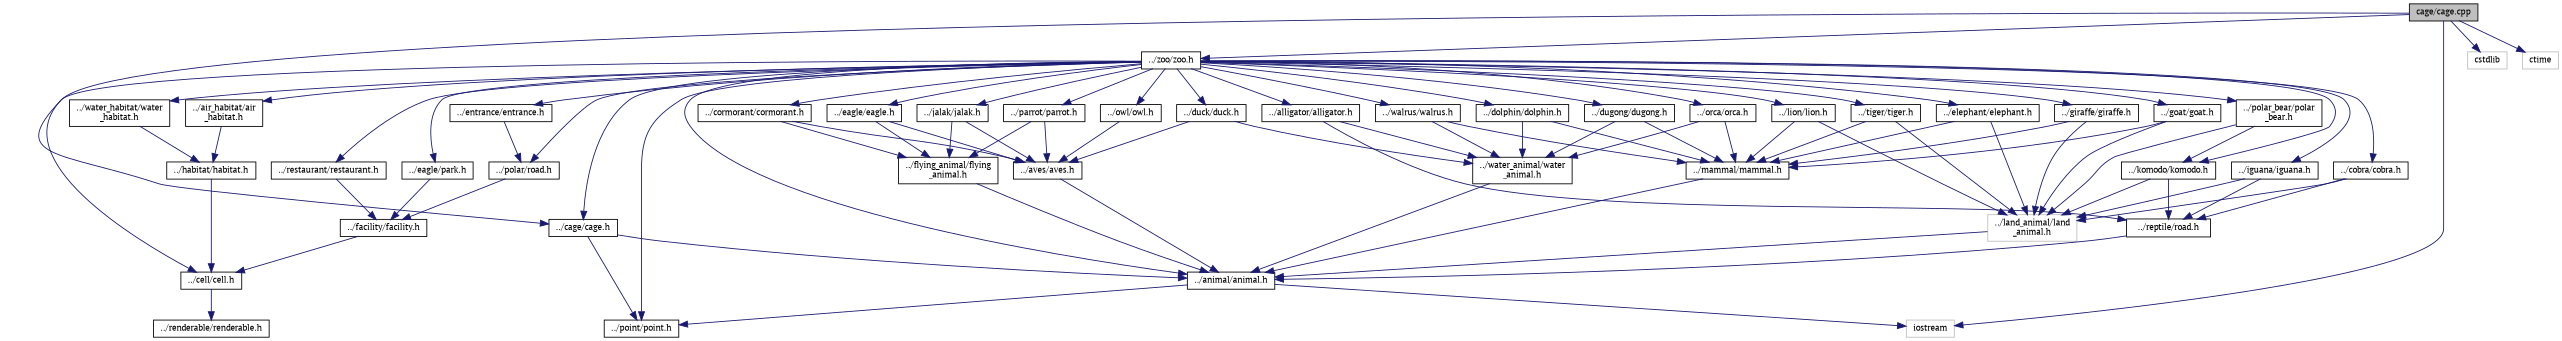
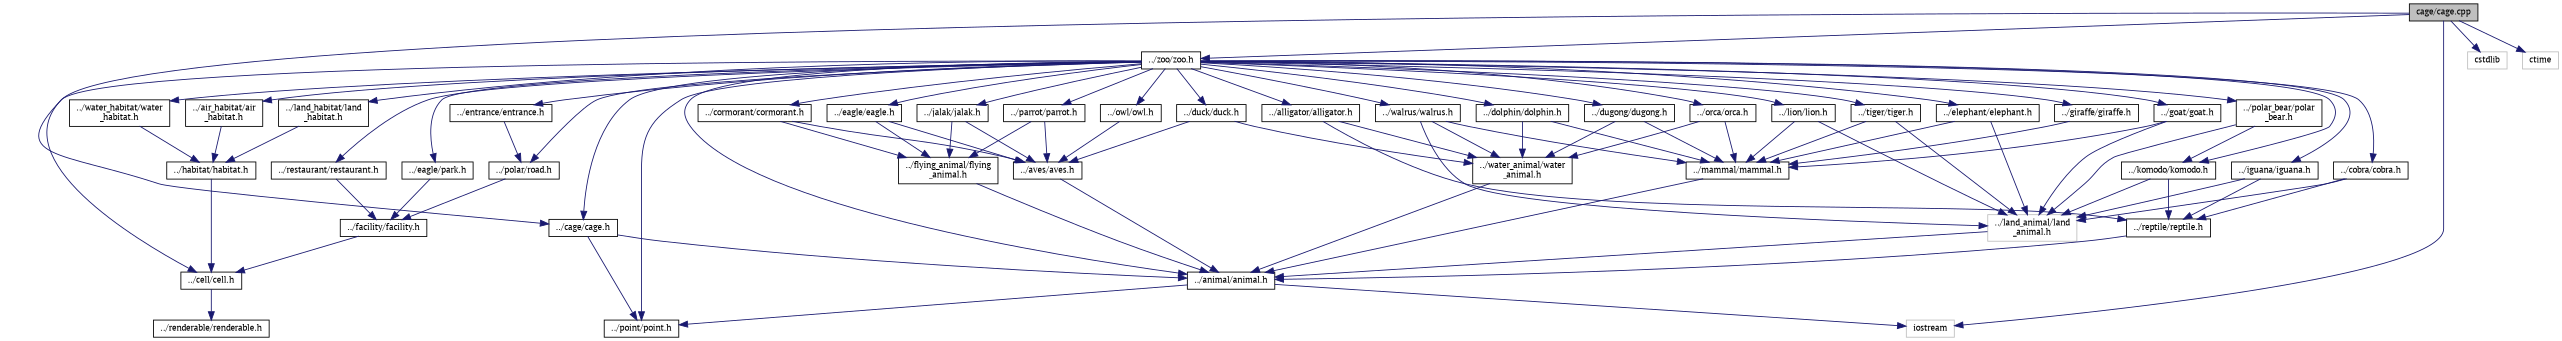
node "../land_habitat/land _habitat.h": added
edge "../giraffe/giraffe.h" -> "../land_animal/land _animal.h": now "../walrus/walrus.h" -> "../land_animal/land _animal.h"
node "../reptile/road.h": label "../reptile/road.h" -> "../reptile/reptile.h"
